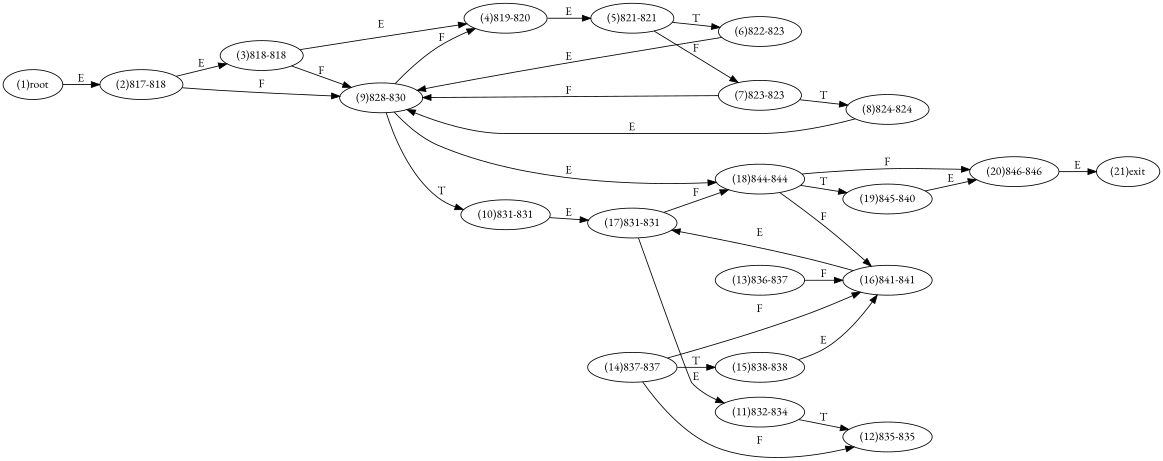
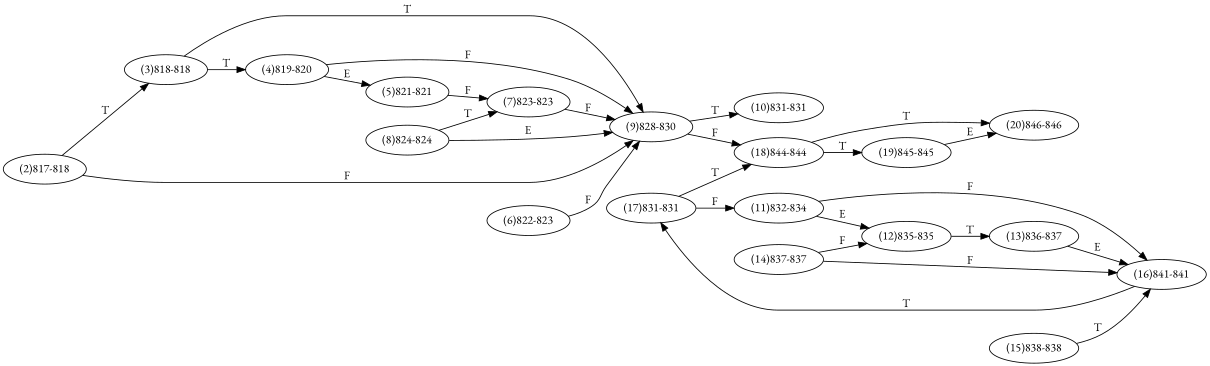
edge "(3)818-818" -> "(4)819-820": label "E" -> "T"
edge "(5)821-821" -> "(6)822-823": removed, label "T"
edge "(9)828-830" -> "(4)819-820": reversed
edge "(6)822-823" -> "(9)828-830": label "E" -> "F"
edge "(2)817-818" -> "(3)818-818": label "E" -> "T"
edge "(3)818-818" -> "(9)828-830": label "F" -> "T"
node "(1)root": removed
edge "(7)823-823" -> "(8)824-824": reversed
edge "(18)844-844" -> "(20)846-846": label "F" -> "T"
edge "(9)828-830" -> "(18)844-844": label "E" -> "F"
node "(21)exit": removed
edge "(17)831-831" -> "(18)844-844": label "F" -> "T"
node "(19)845-840": label "(19)845-840" -> "(19)845-845"
edge "(10)831-831" -> "(17)831-831": removed, label "E"
edge "(18)844-844" -> "(16)841-841": now "(11)832-834" -> "(16)841-841"
edge "(16)841-841" -> "(17)831-831": label "E" -> "T"
edge "(12)835-835" -> "(13)836-837": added, label "T"
edge "(13)836-837" -> "(16)841-841": label "F" -> "E"
edge "(15)838-838" -> "(16)841-841": label "E" -> "T"
edge "(14)837-837" -> "(15)838-838": removed, label "T"
edge "(17)831-831" -> "(11)832-834": label "E" -> "F"
edge "(11)832-834" -> "(12)835-835": label "T" -> "E"
